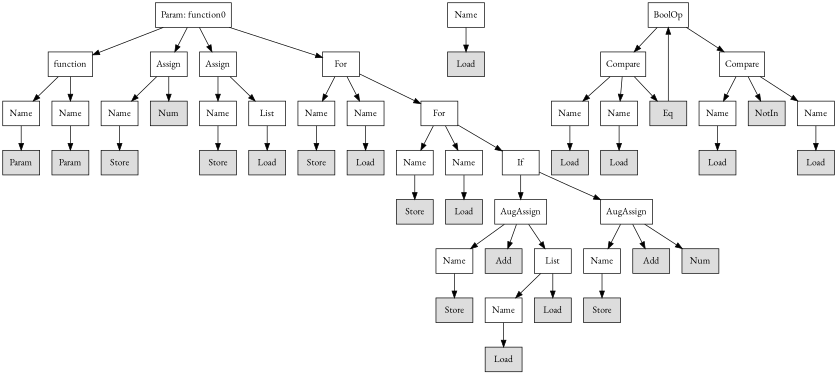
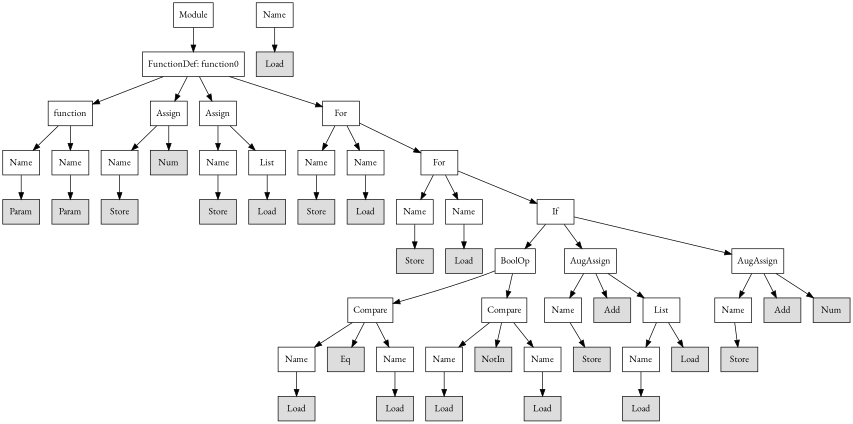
node "Param: function0": label "Param: function0" -> "FunctionDef: function0"
node "Module": added
edge "Eq" -> "BoolOp": now "If" -> "BoolOp"
